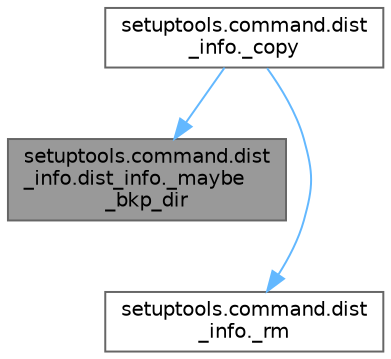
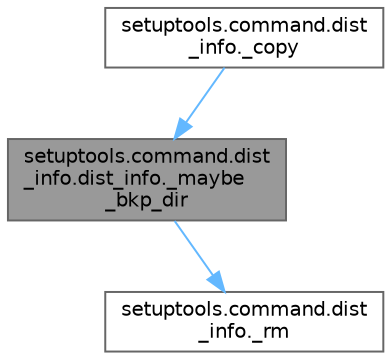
edge "setuptools.command.dist _info._copy" -> "setuptools.command.dist _info._rm": now "setuptools.command.dist _info.dist_info._maybe _bkp_dir" -> "setuptools.command.dist _info._rm"
